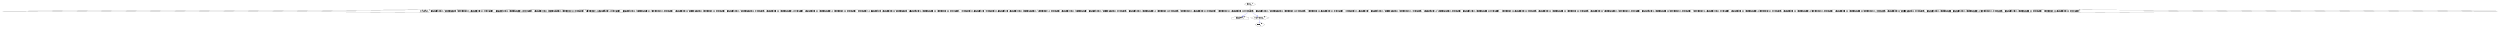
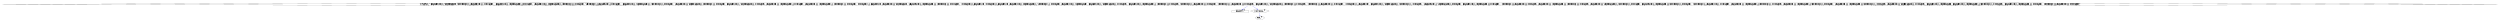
node "entry - []": removed
